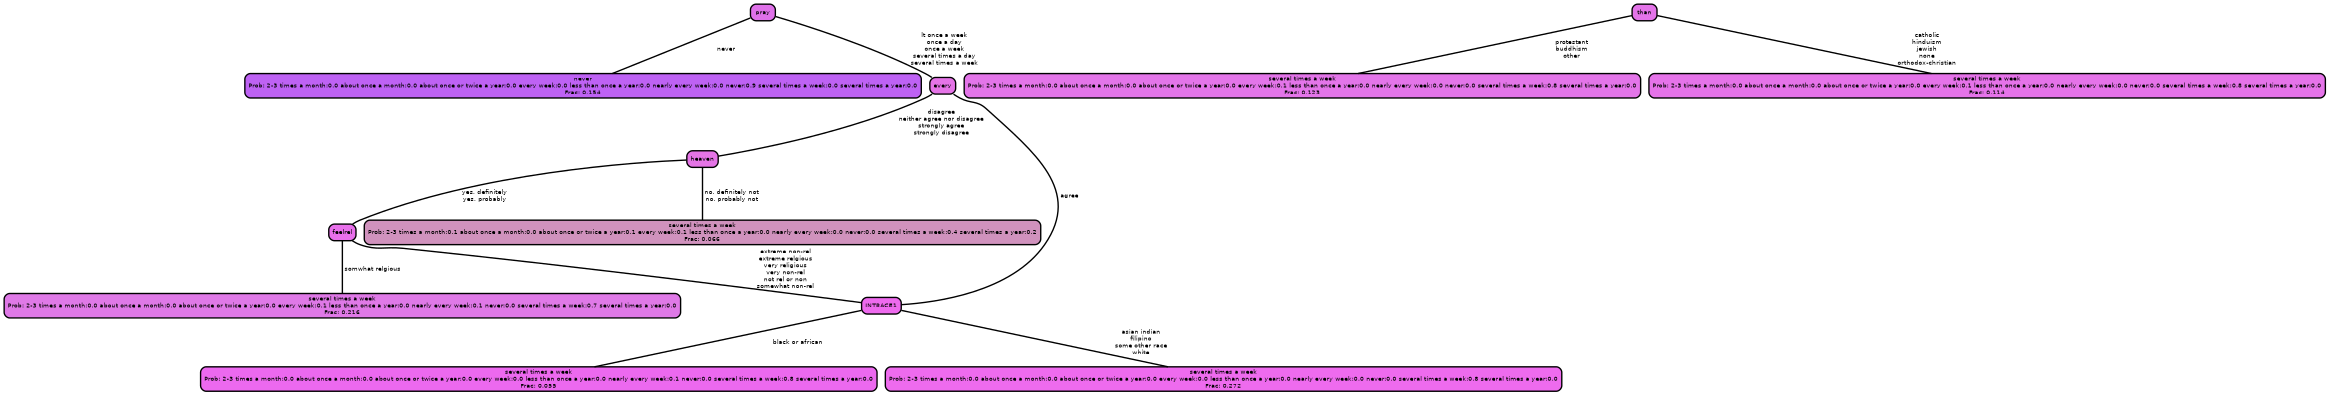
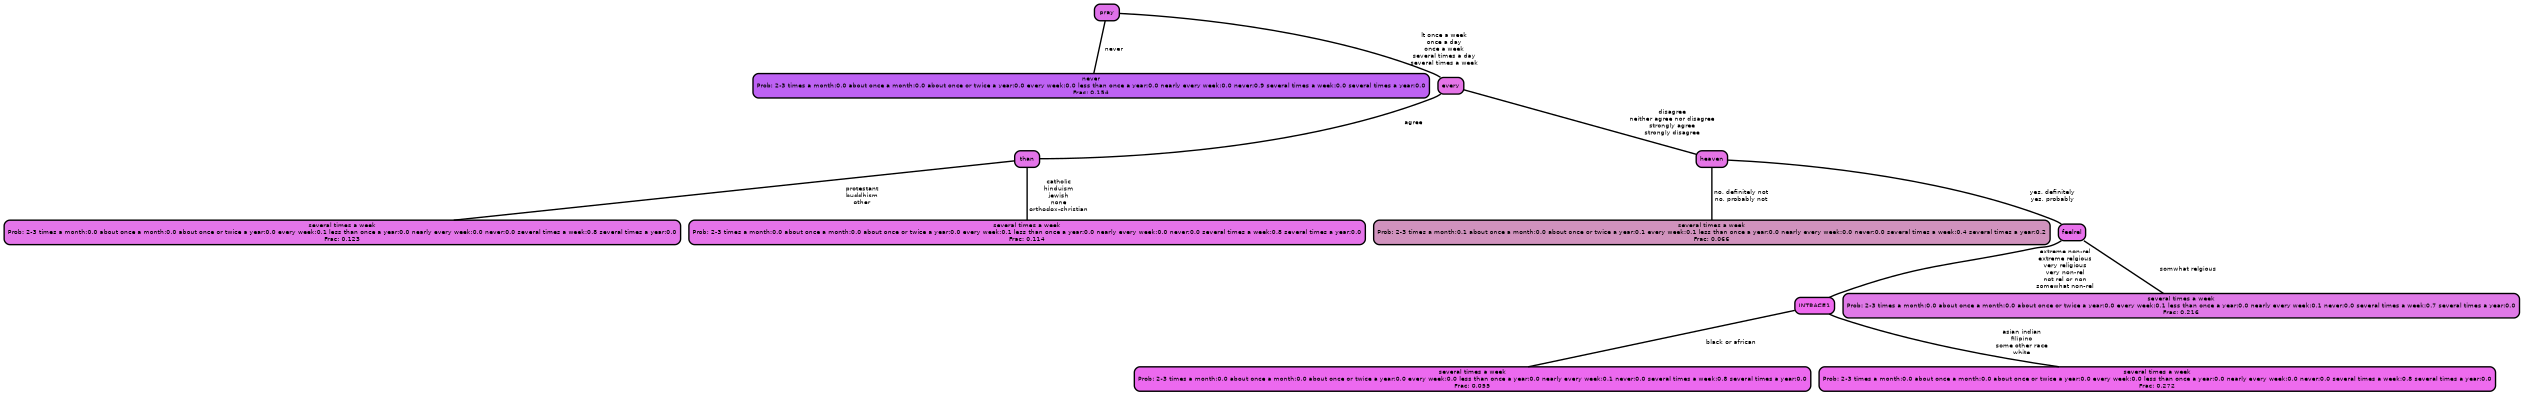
edge "every" -- "INTRACE1": now "every" -- "than"
